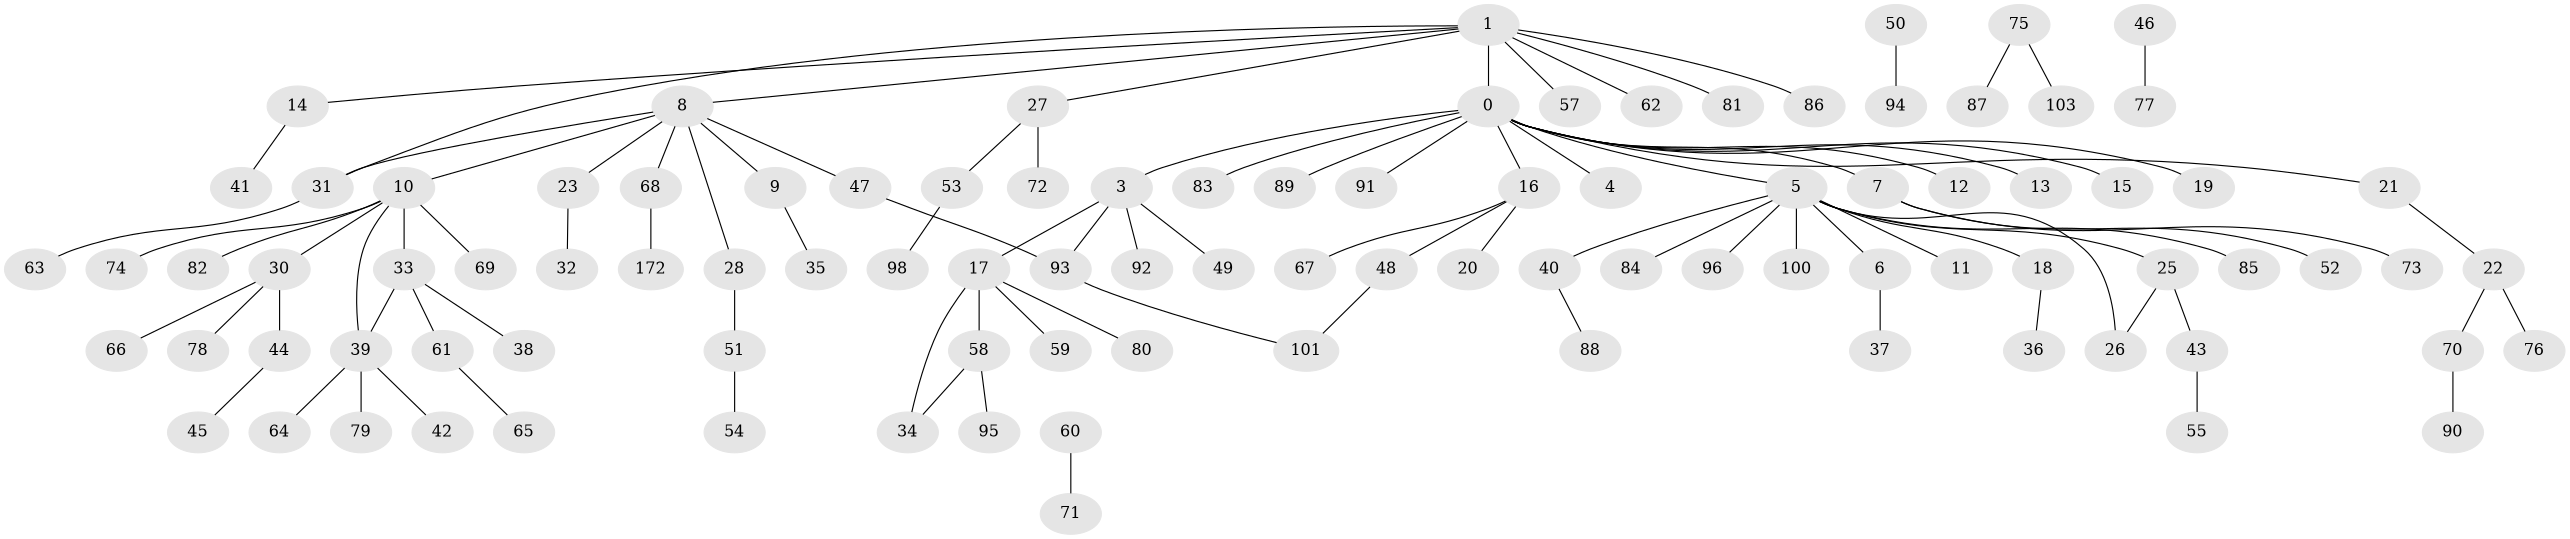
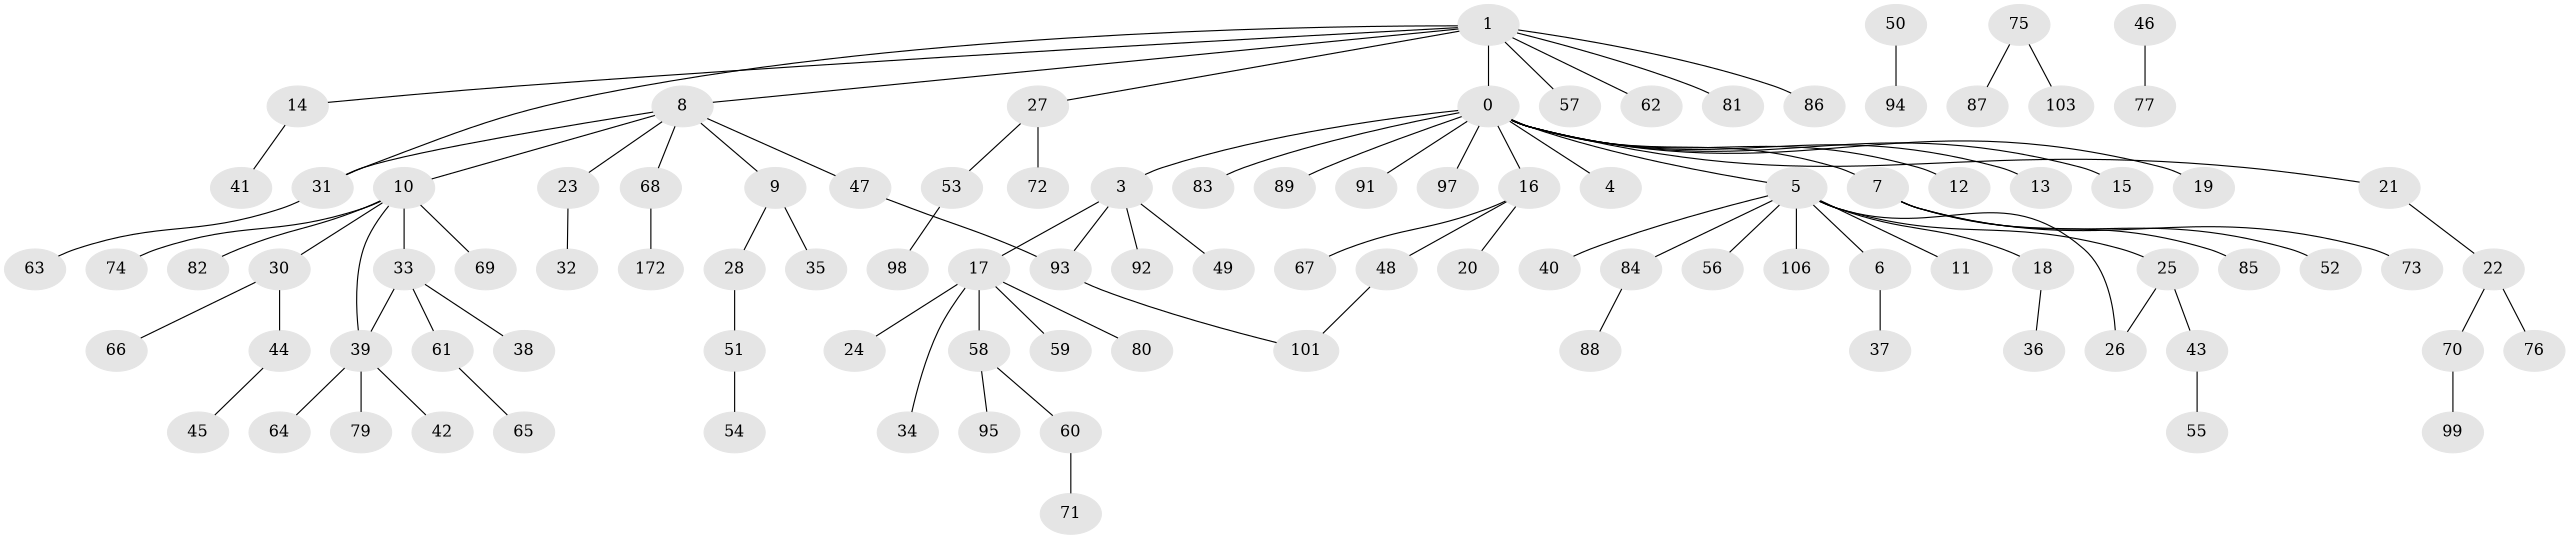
edge "8" -- "28": now "9" -- "28"
node "97": added
edge "5" -- "85": now "7" -- "85"
node "96": label "96" -> "56"
node "100": label "100" -> "106"
edge "40" -- "88": now "84" -- "88"
node "78": removed
node "24": added
edge "58" -- "34": now "58" -- "60"
node "90": label "90" -> "99"
